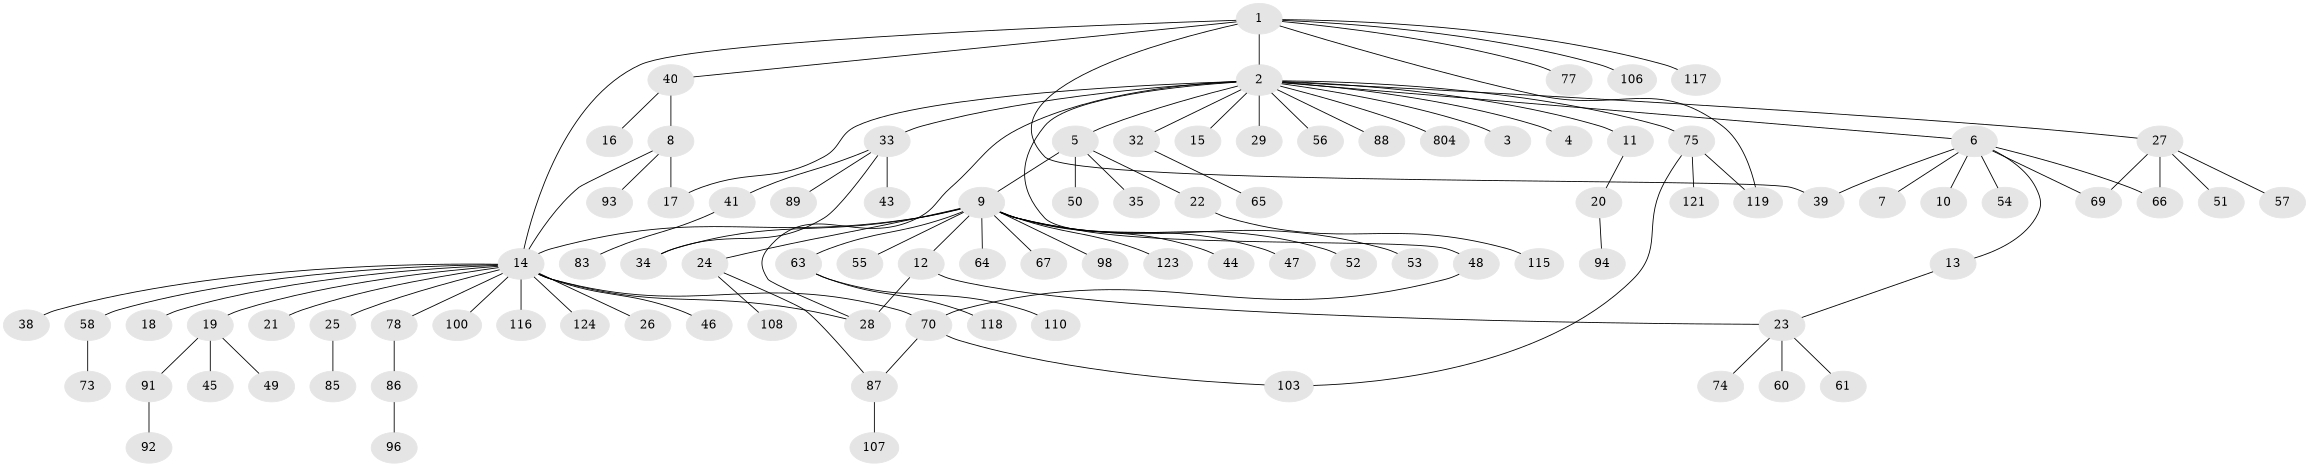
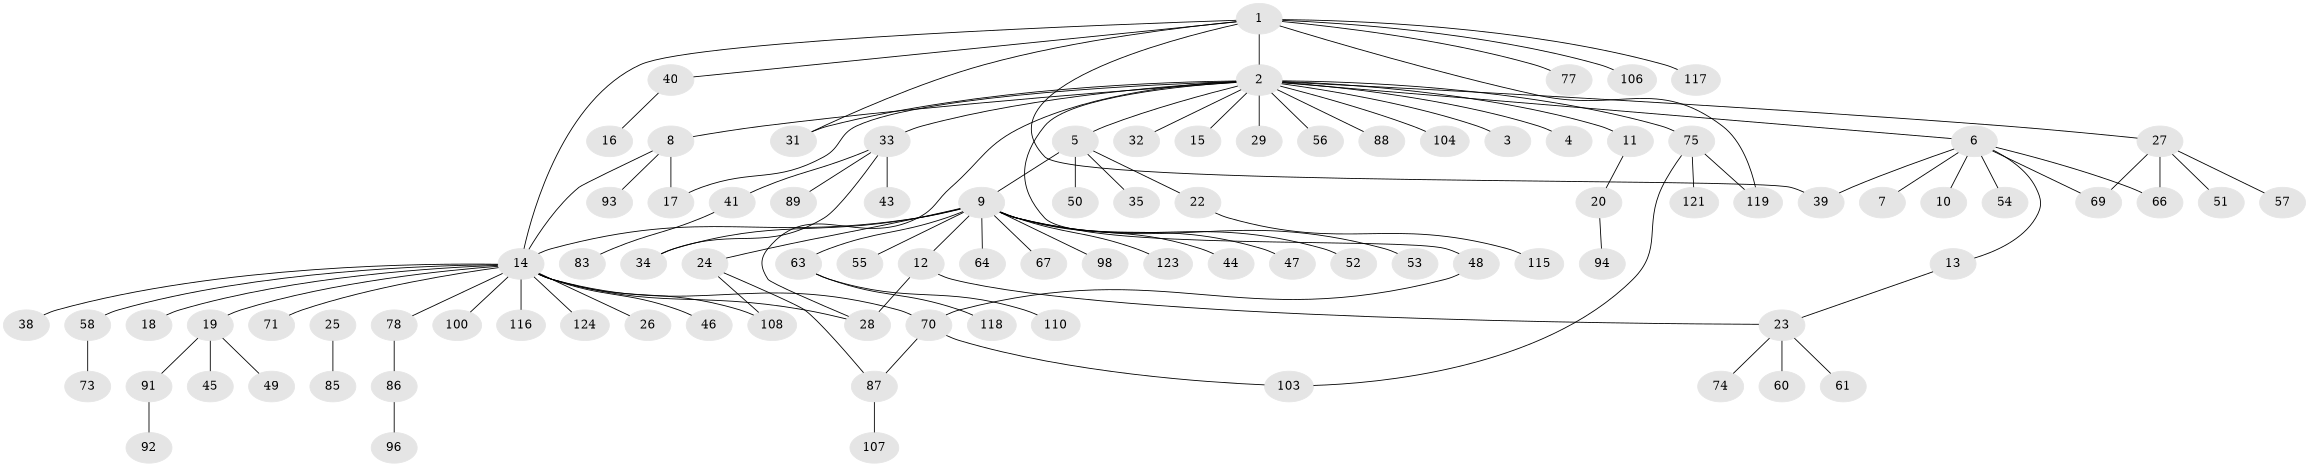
edge "40" -- "8": now "2" -- "8"
node "31": added
node "804": label "804" -> "104"
node "65": removed
edge "14" -- "25": now "14" -- "108"
node "21": label "21" -> "71"
